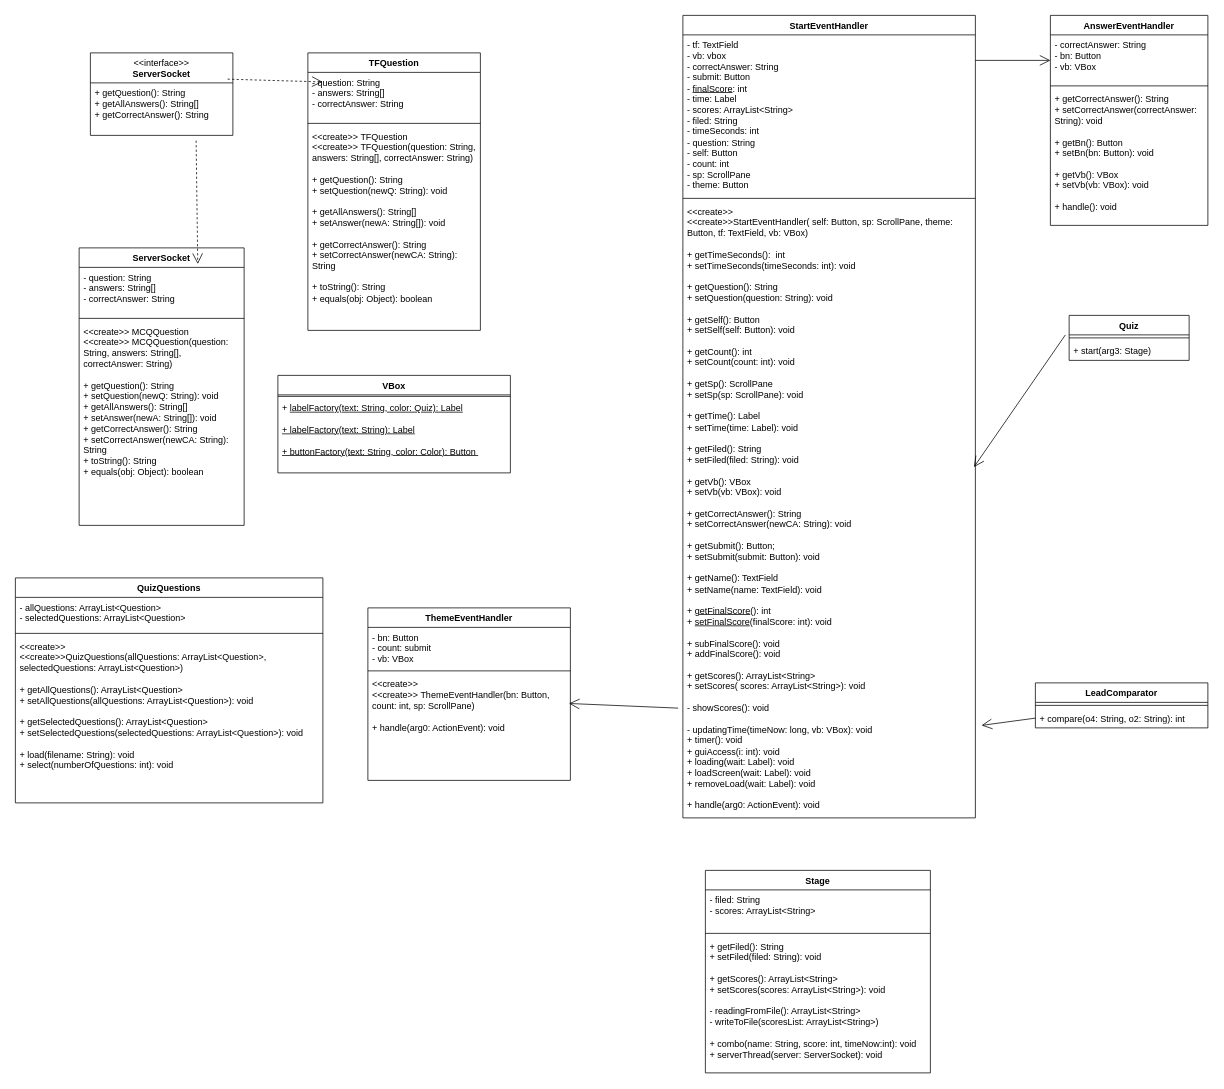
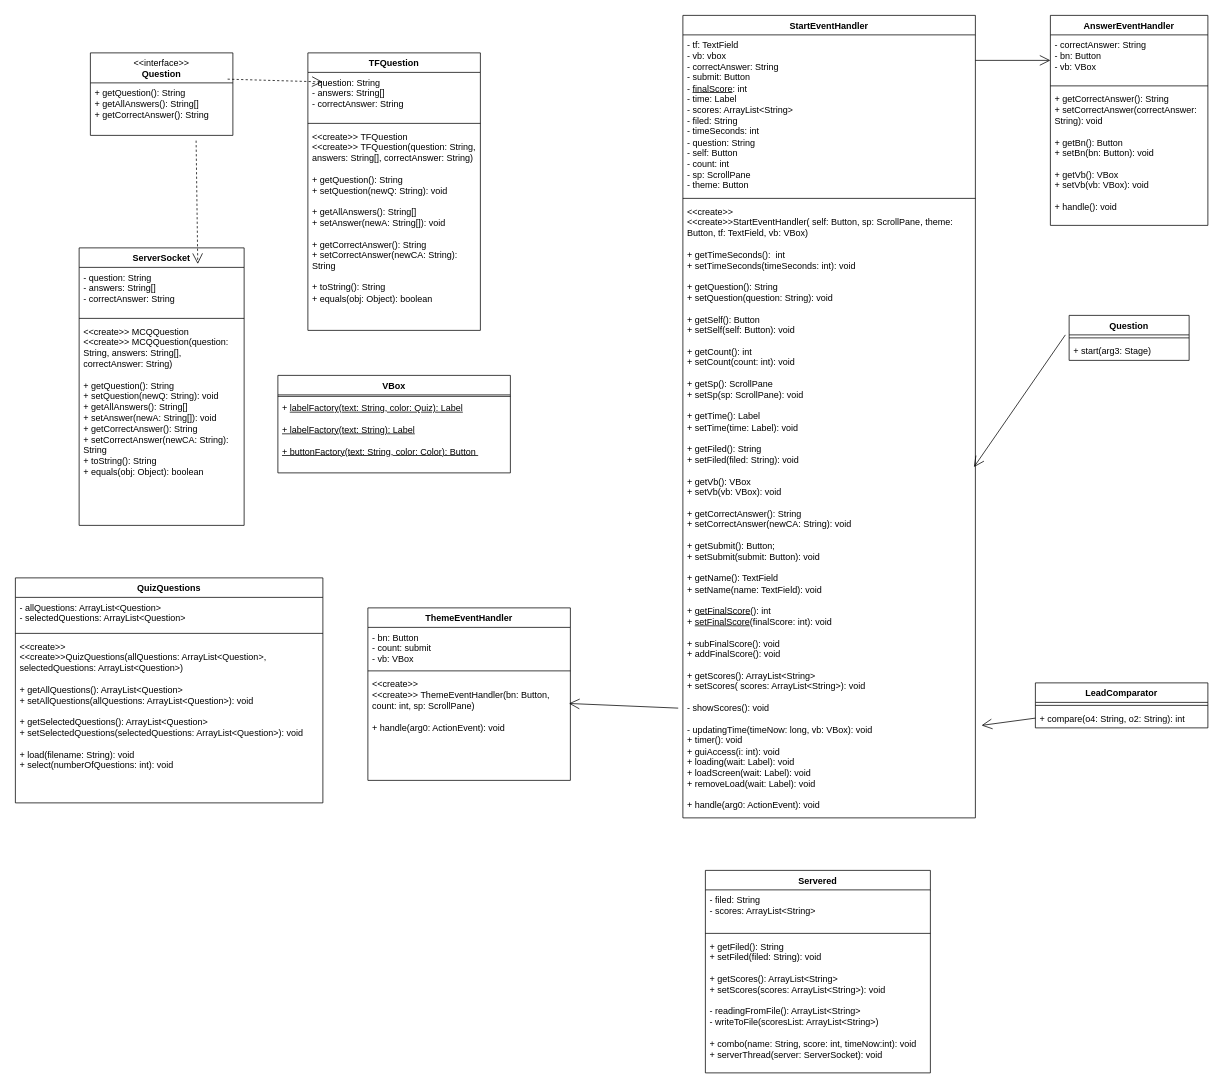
node "<<interface>> ServerSocket": label "<<interface>> ServerSocket" -> "<<interface>> Question"
node "Quiz": label "Quiz" -> "Question"
node "Stage": label "Stage" -> "Servered"
